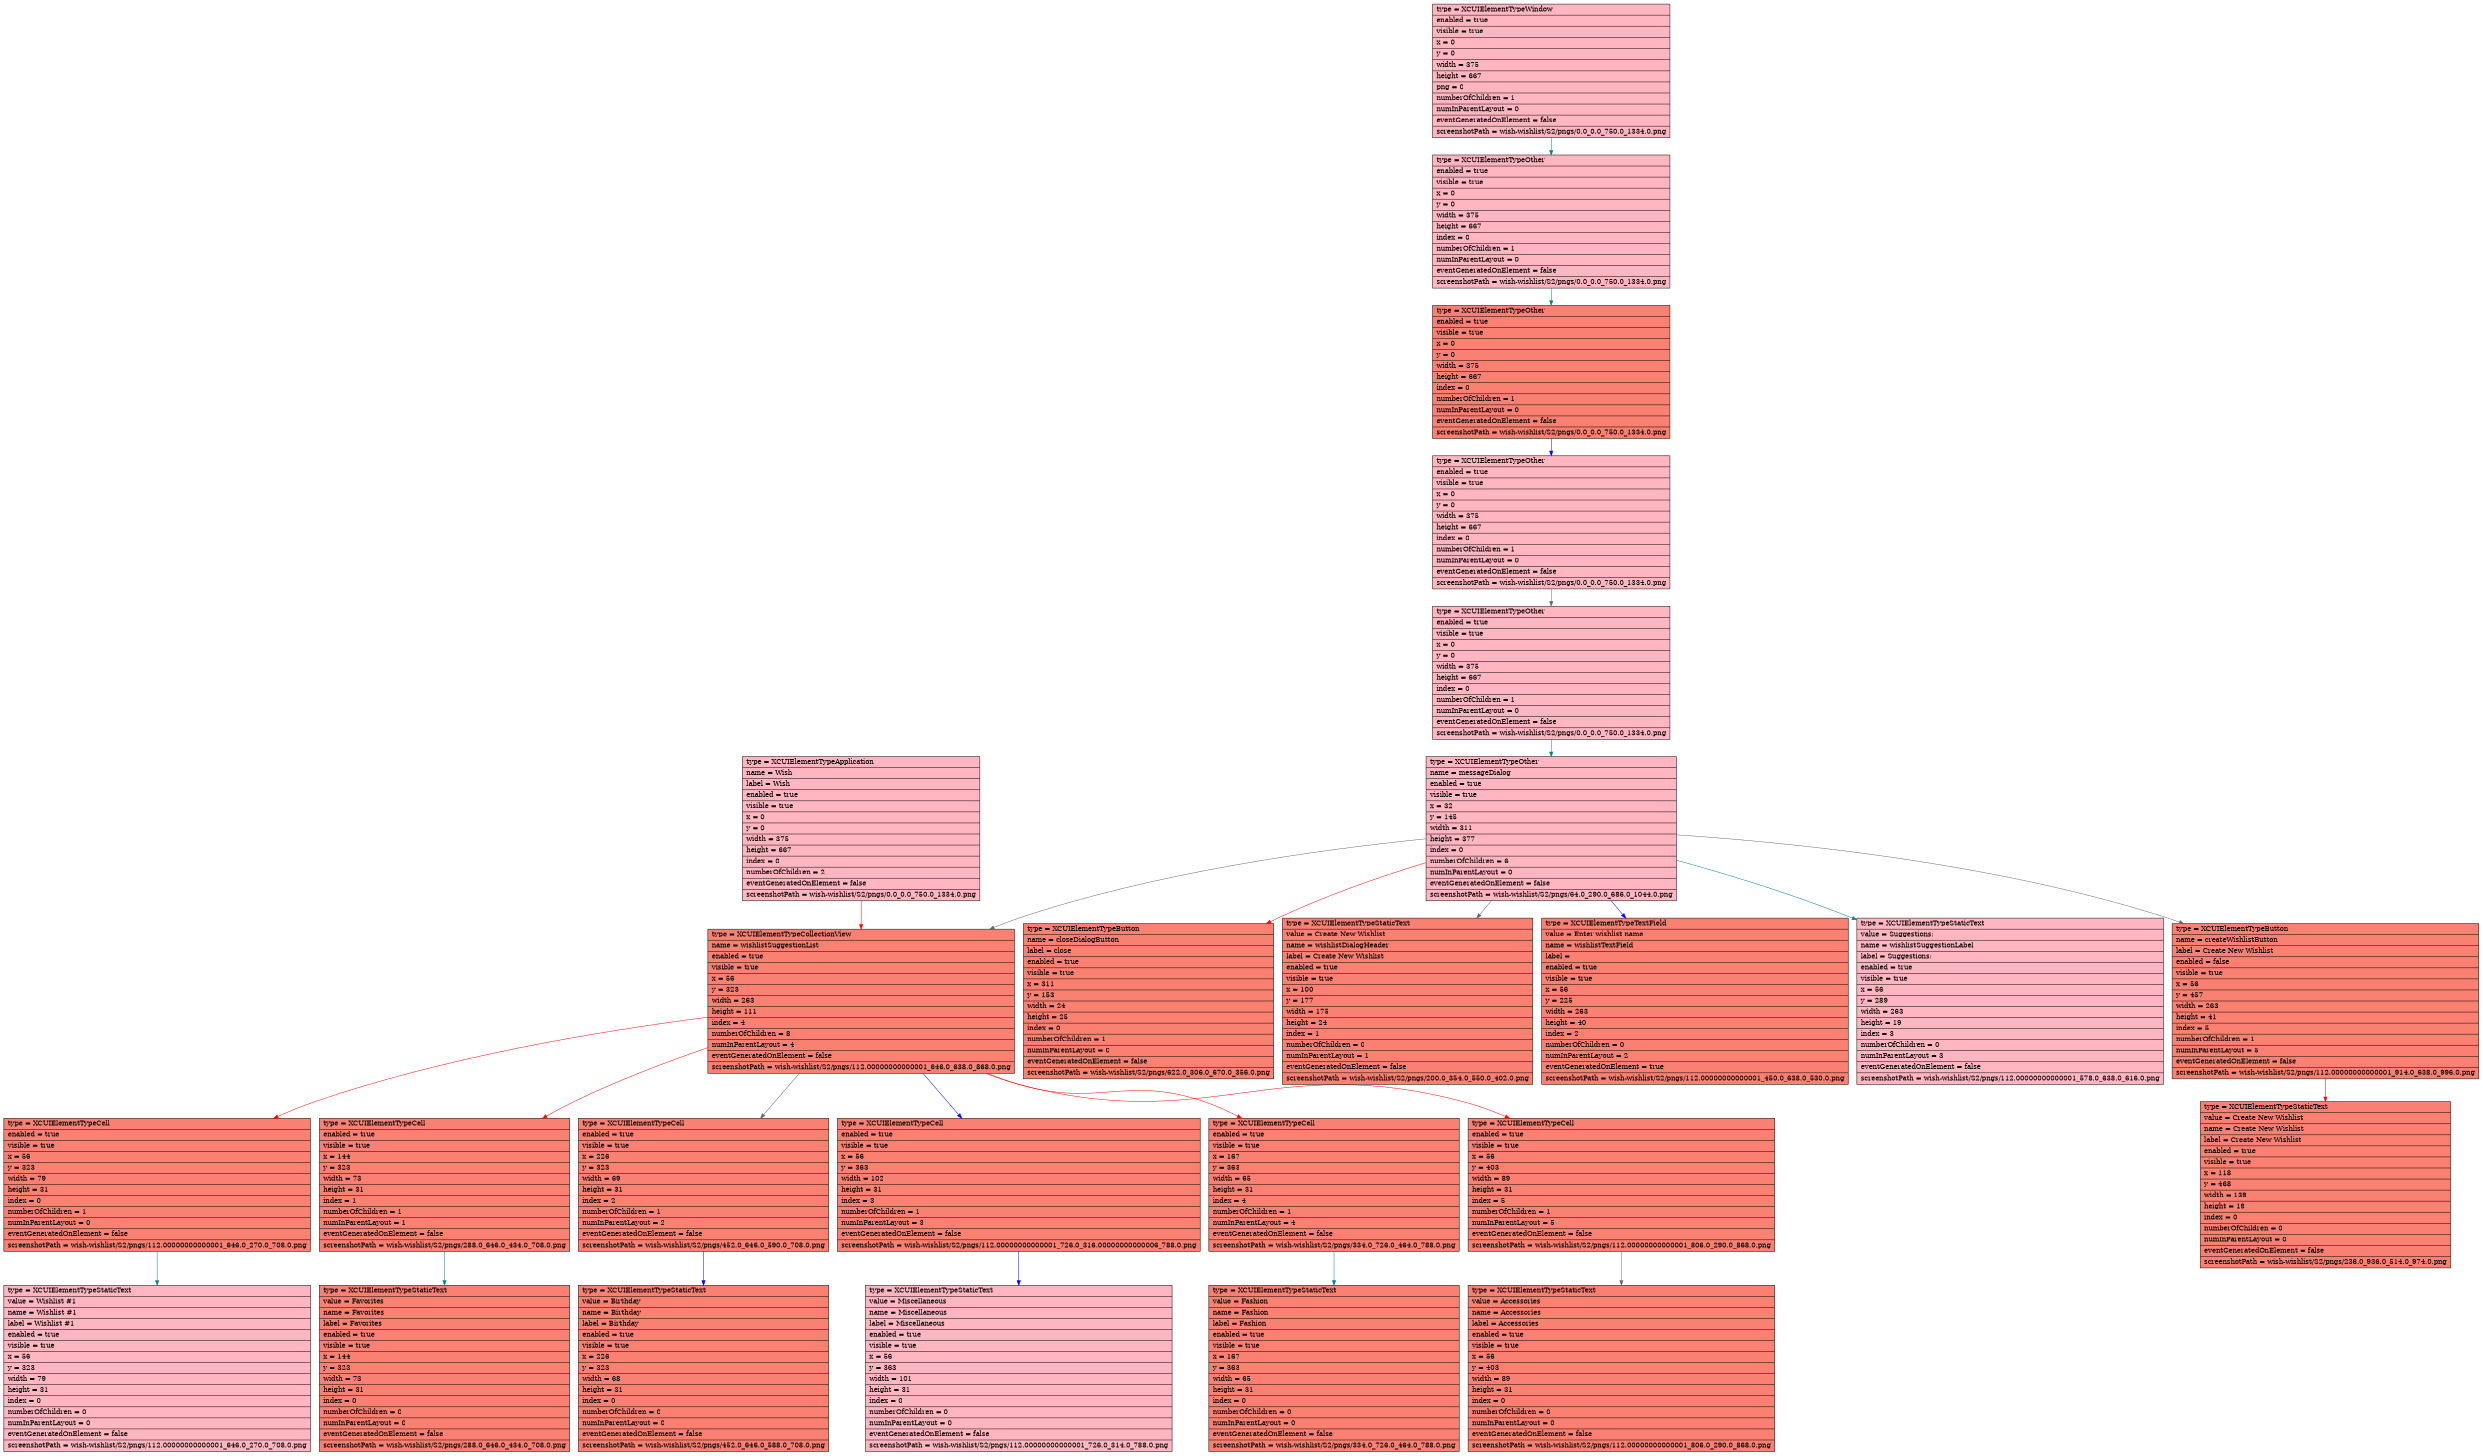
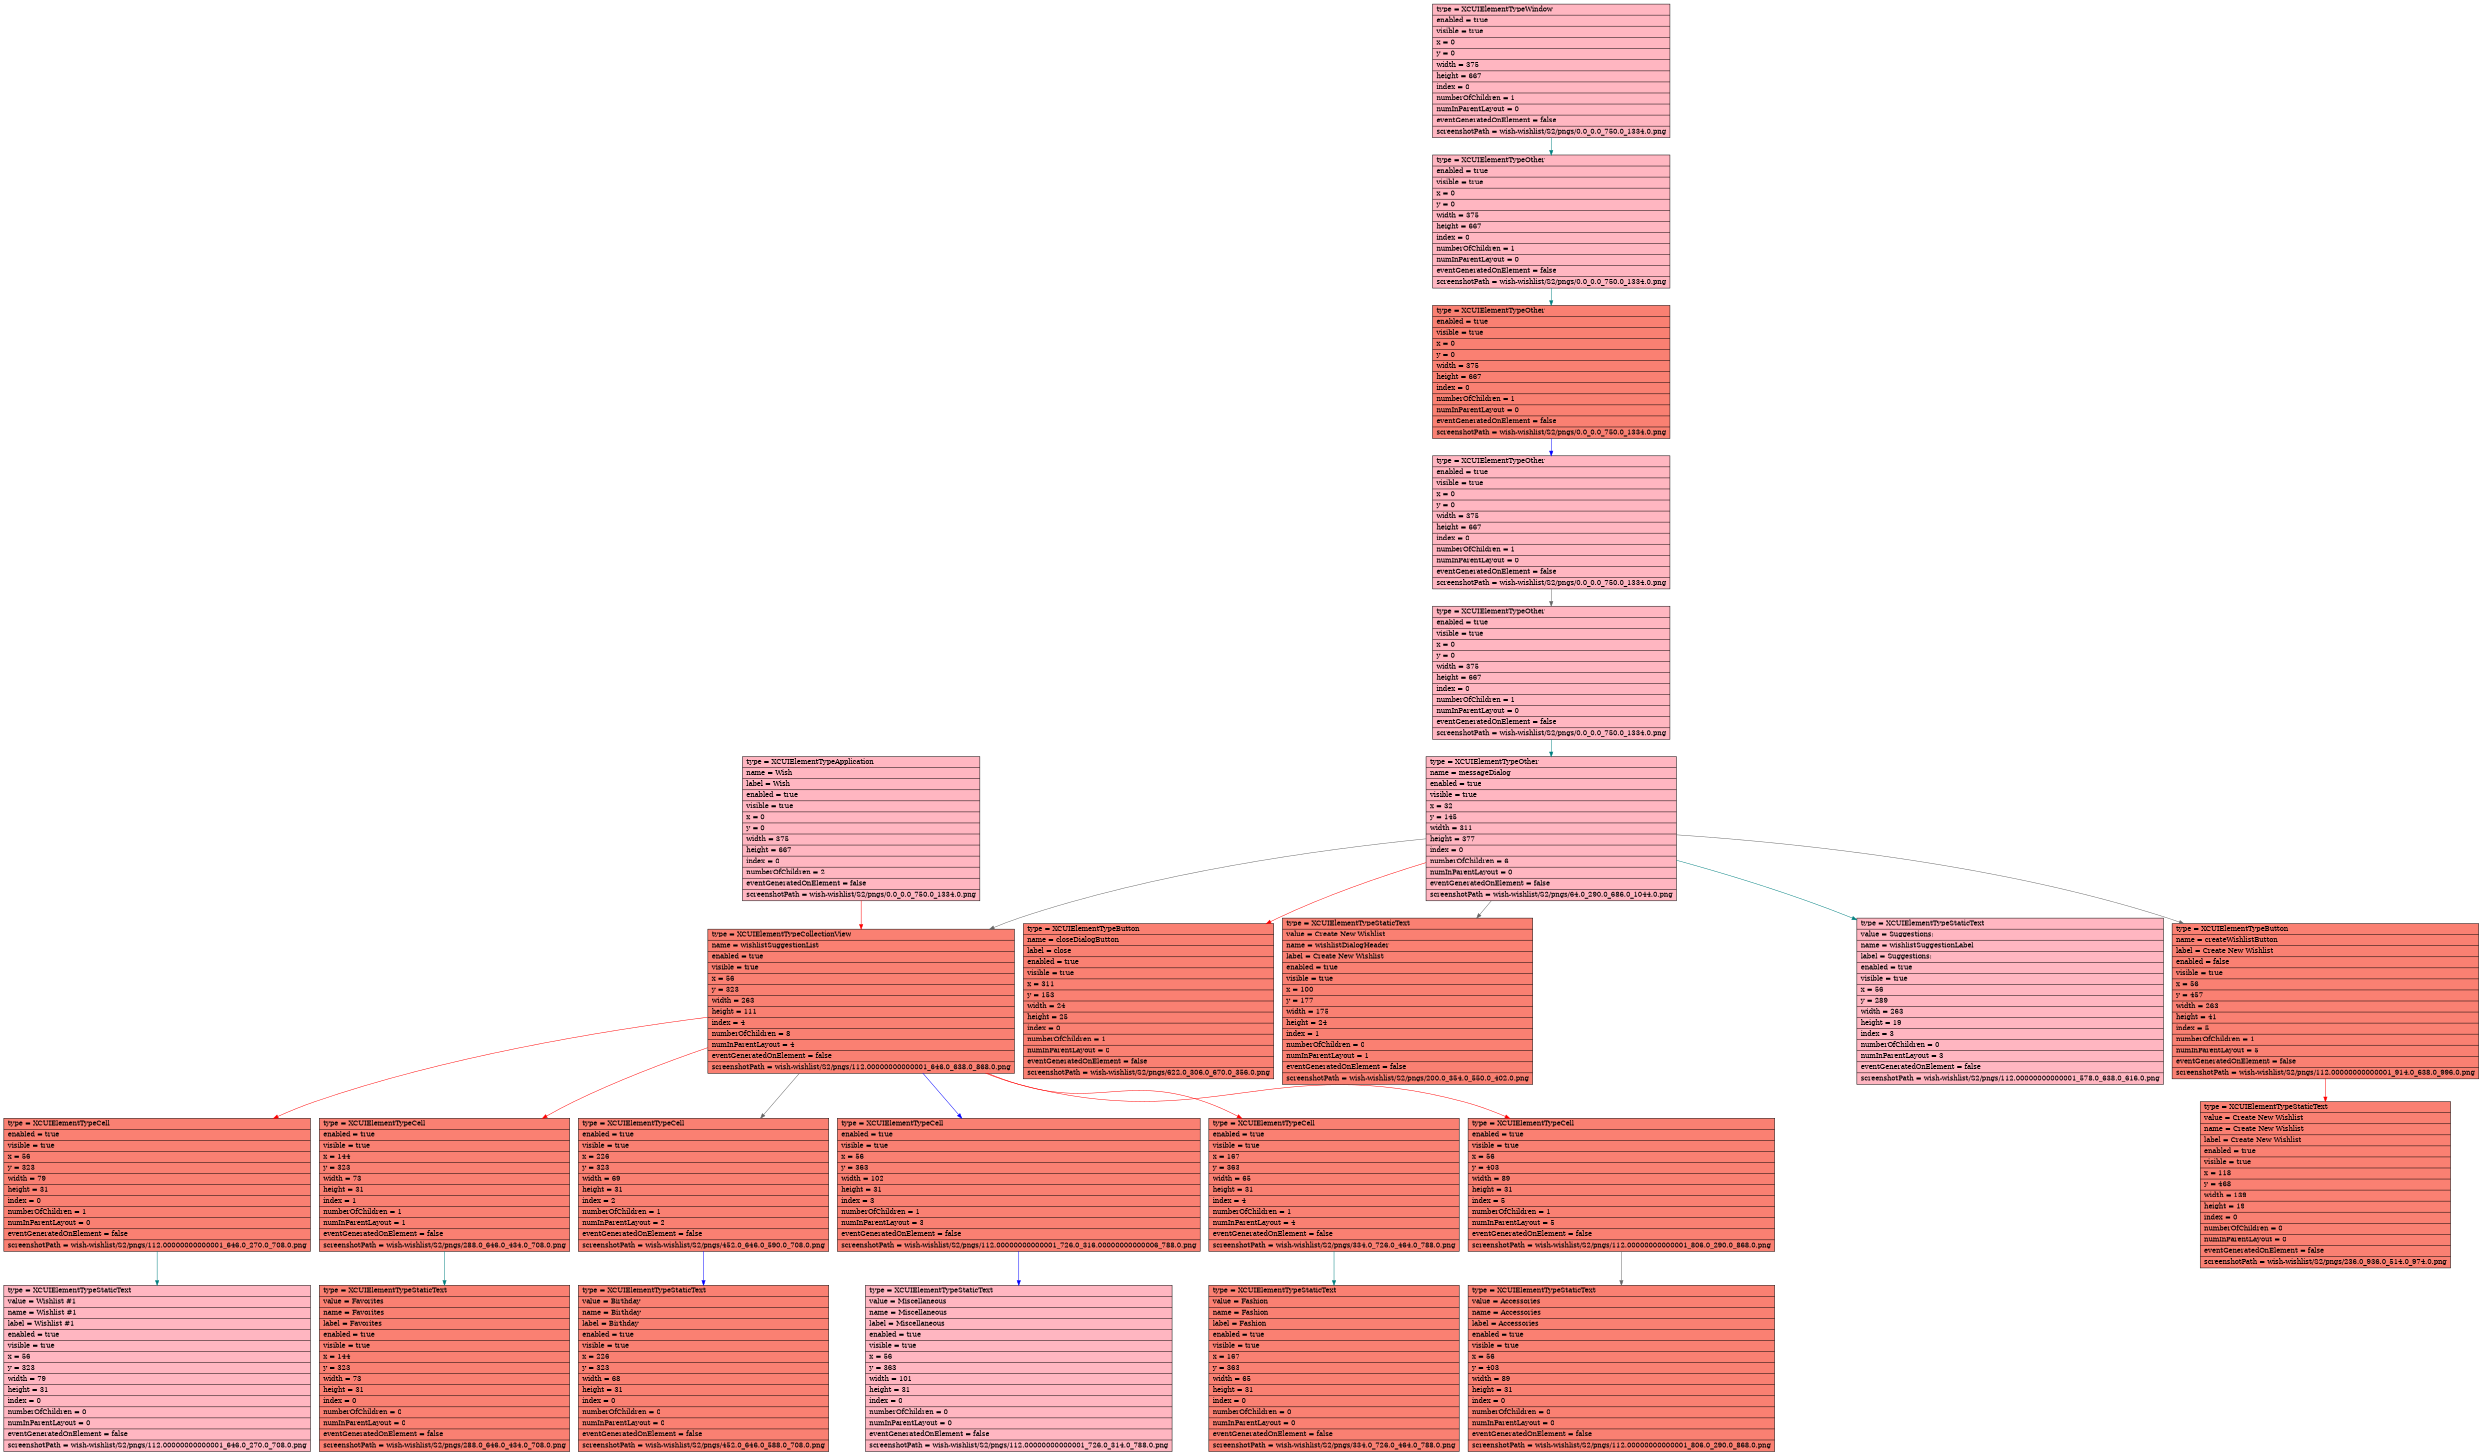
node "type = XCUIElementTypeWindow": text "png = 0" -> "index = 0"
node "type = XCUIElementTypeTextField": removed
